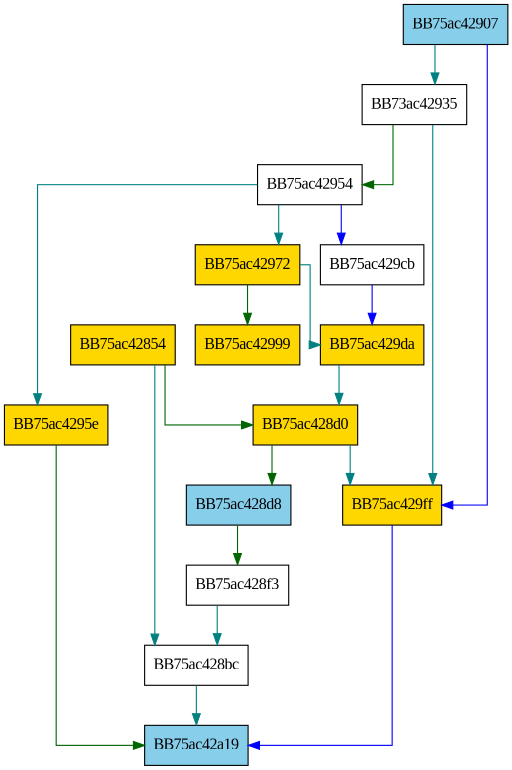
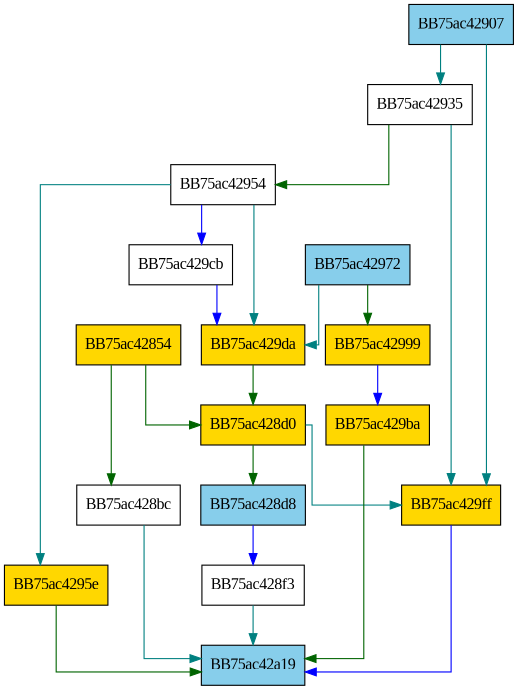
node "BB73ac42935": label "BB73ac42935" -> "BB75ac42935"
edge "BB75ac42954" -> "BB75ac42972": now "BB75ac42954" -> "BB75ac429da"
node "BB75ac42972": fillcolor gold -> skyblue
edge "BB75ac42907" -> "BB75ac429ff": color blue -> teal
edge "BB75ac429da" -> "BB75ac428d0": color teal -> darkgreen
node "BB75ac429ba": added
edge "BB75ac42854" -> "BB75ac428bc": color teal -> darkgreen
edge "BB75ac428d8" -> "BB75ac428f3": color darkgreen -> blue
edge "BB75ac428f3" -> "BB75ac428bc": now "BB75ac428f3" -> "BB75ac42a19"
